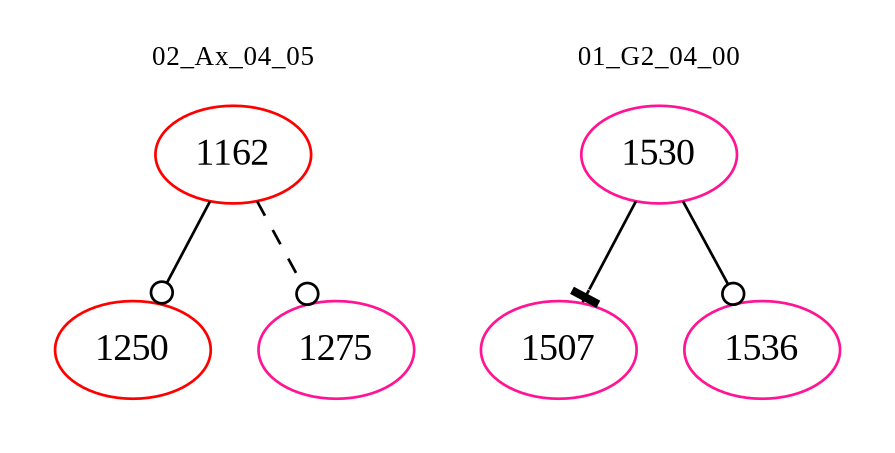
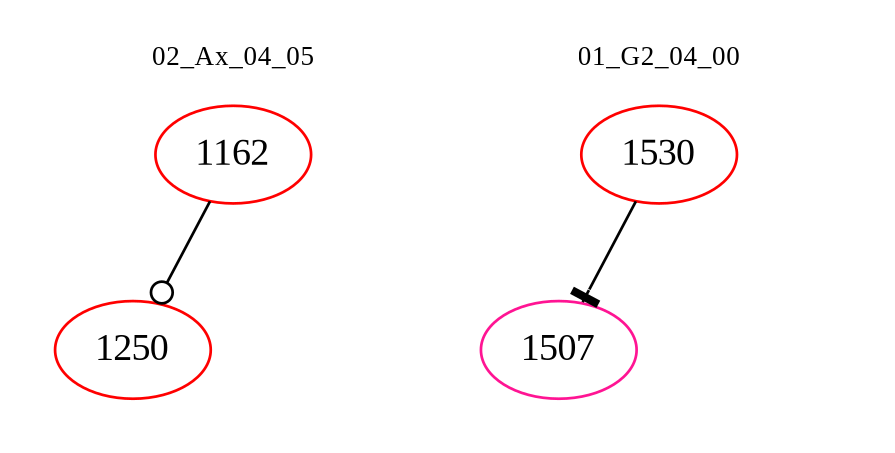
node "1530": color deeppink -> red
node "1275": removed
node "1536": removed
